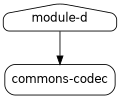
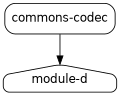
edge "module-d" -> "commons-codec": reversed
